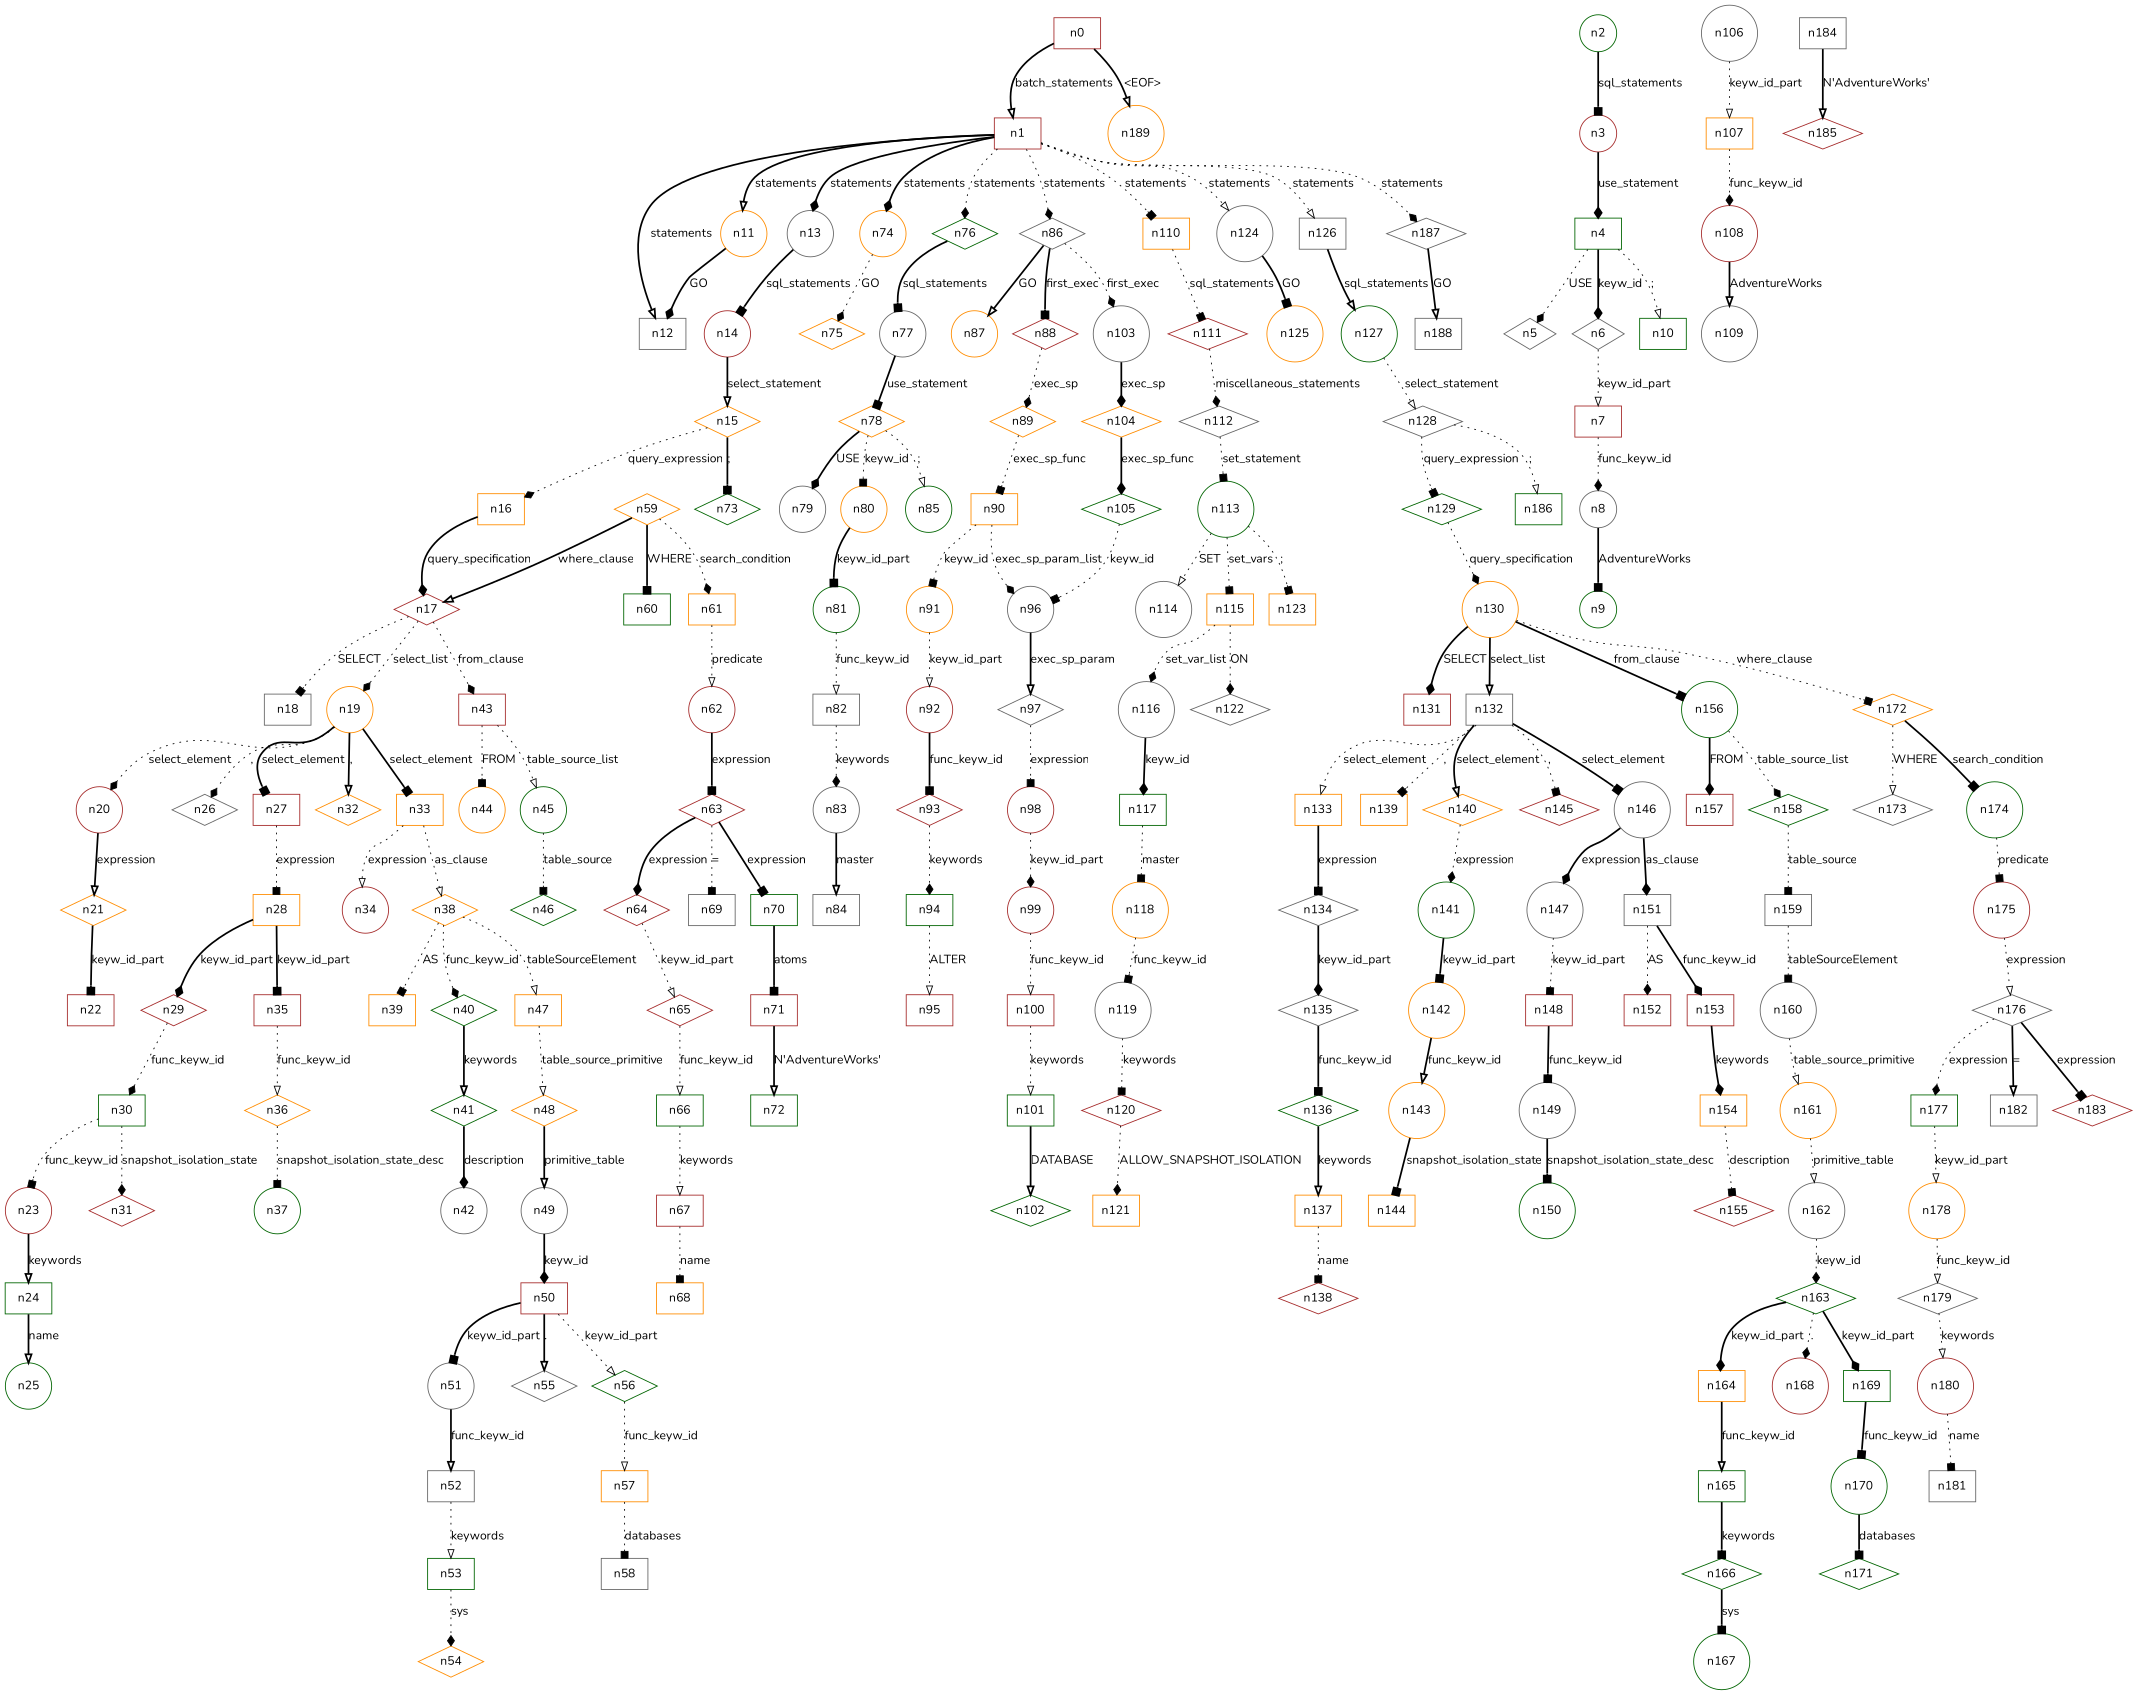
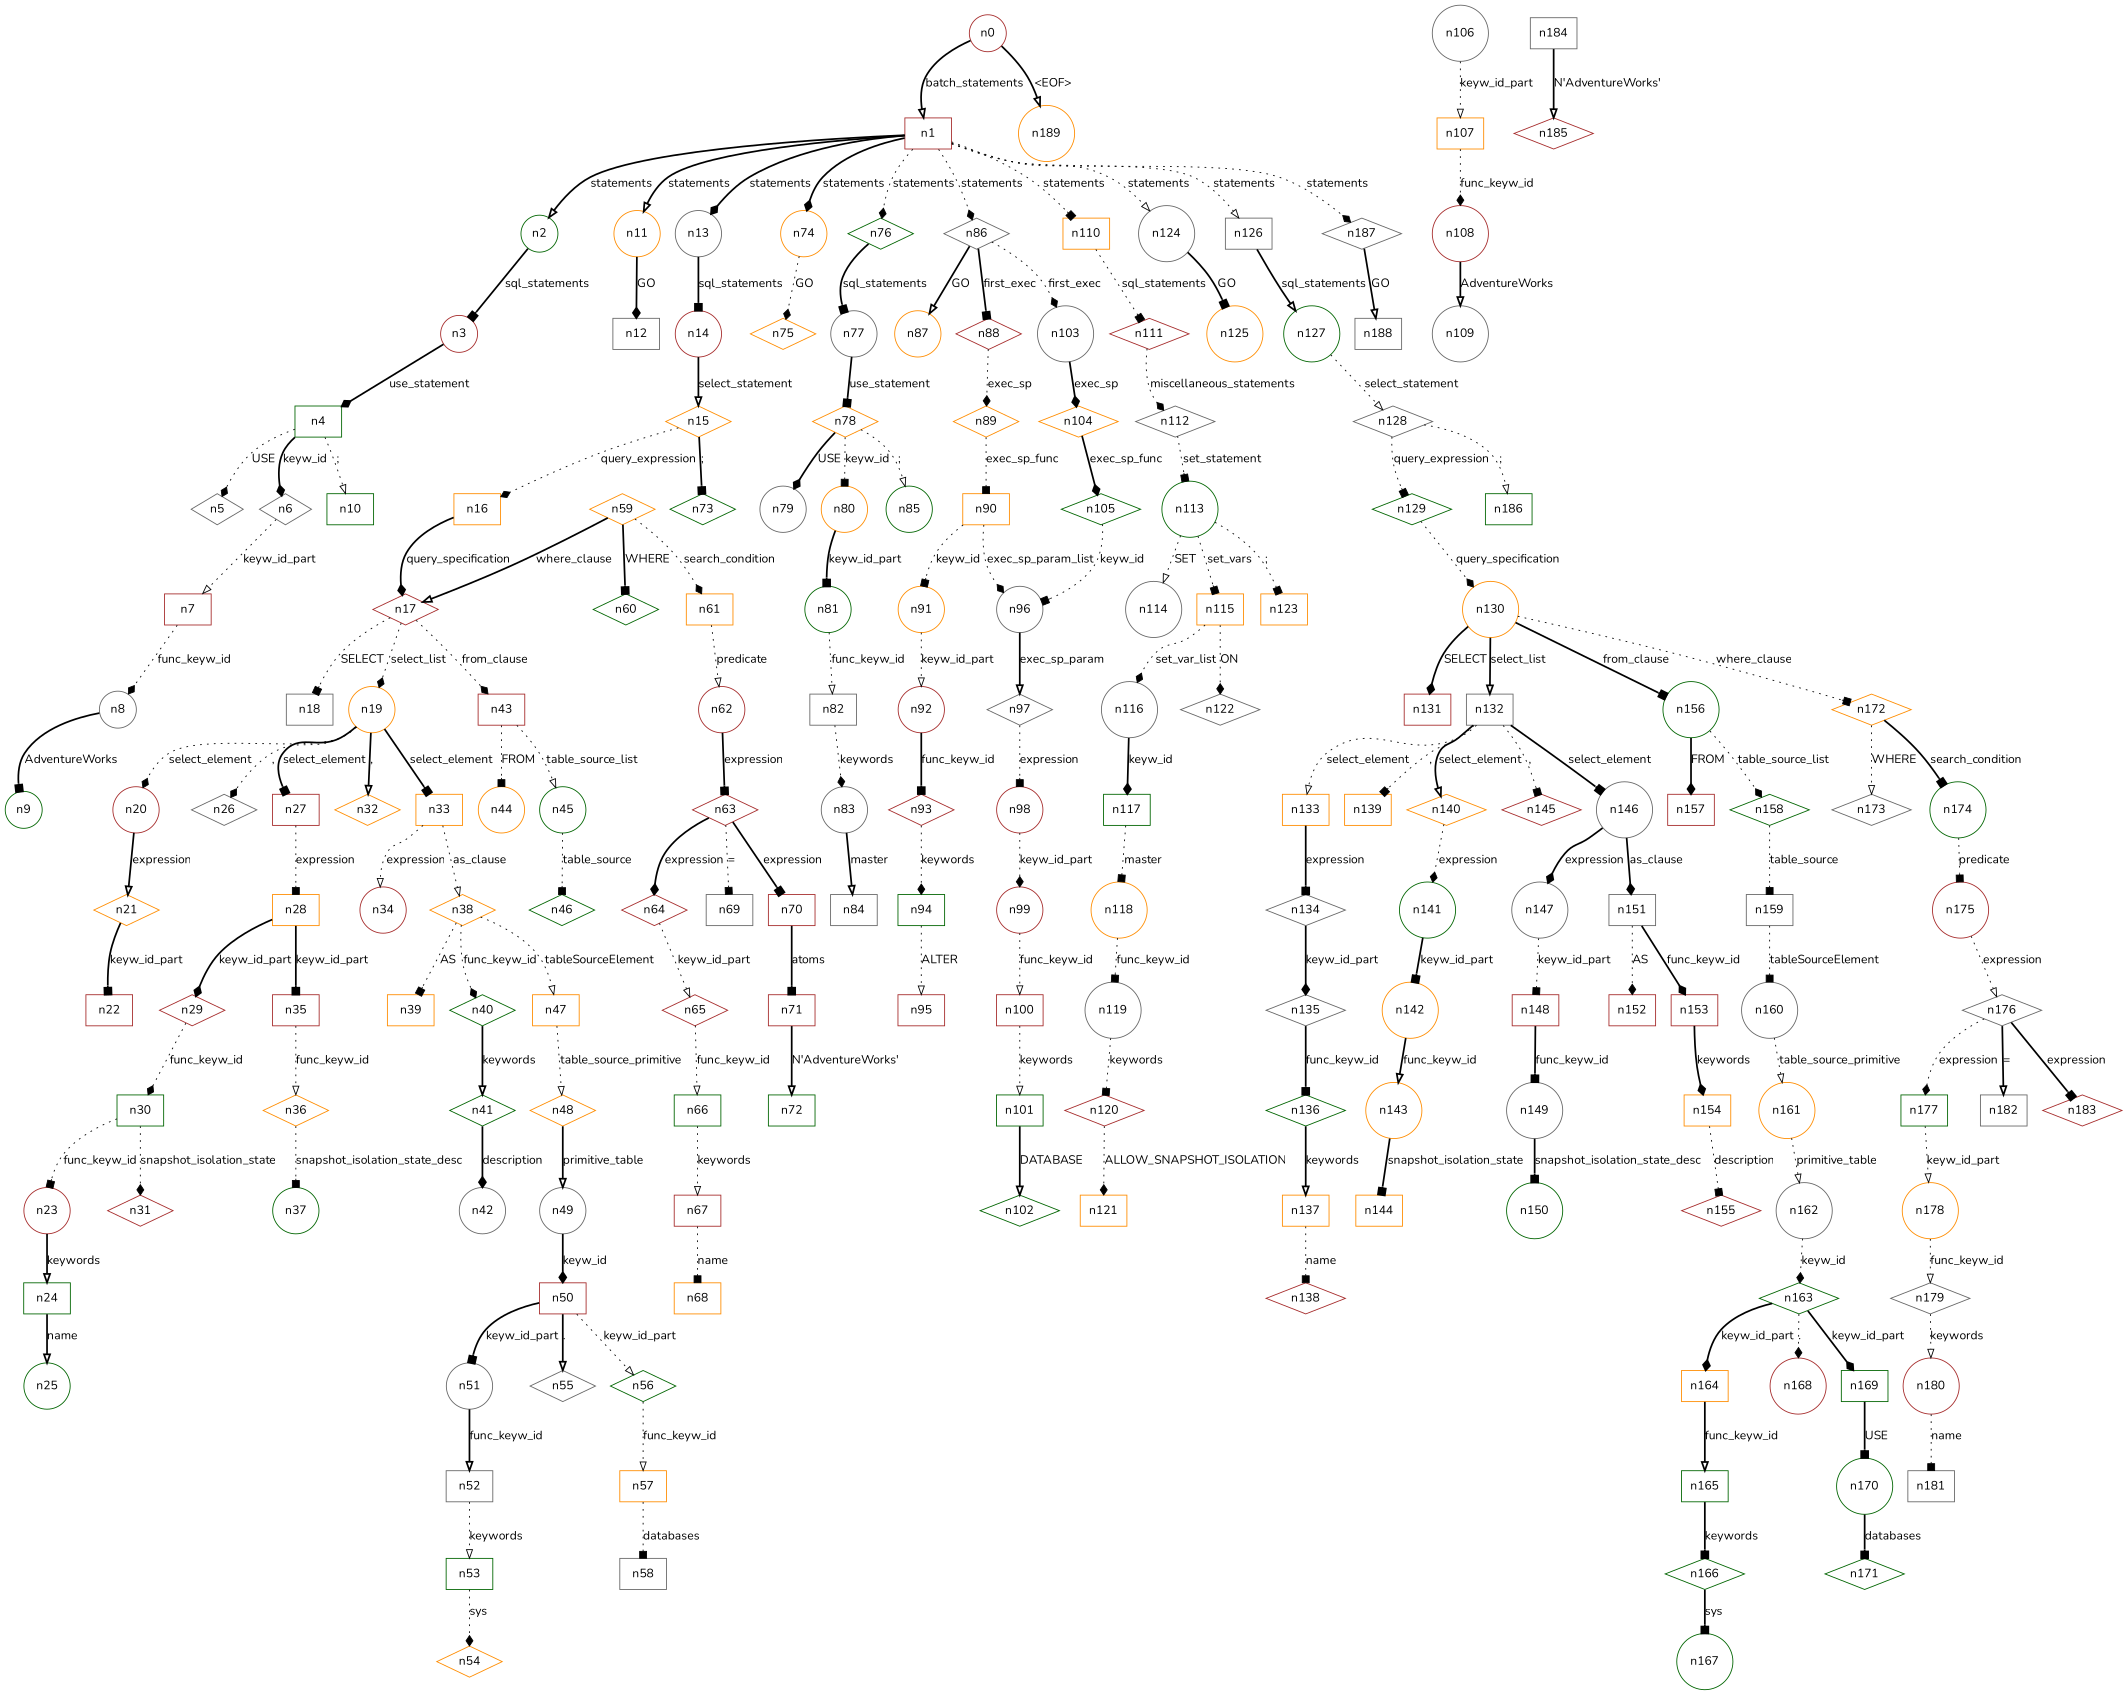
node "n0": shape box -> circle
edge "n1" -> "n12": now "n1" -> "n2"
node "n60": shape box -> diamond
node "n70": color darkgreen -> brown
edge "n169" -> "n170": label "func_keyw_id" -> "USE"
